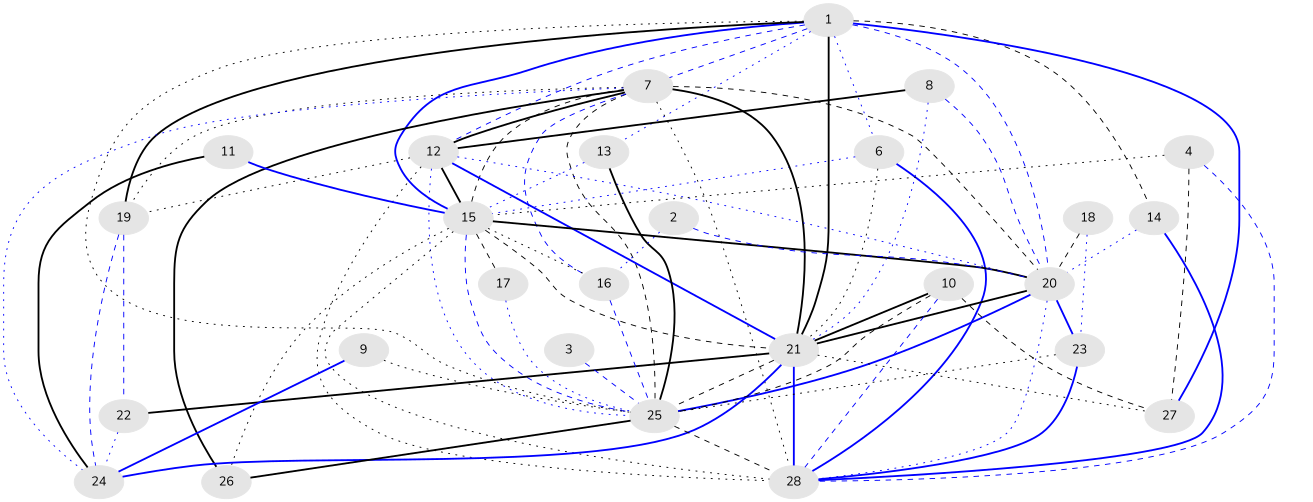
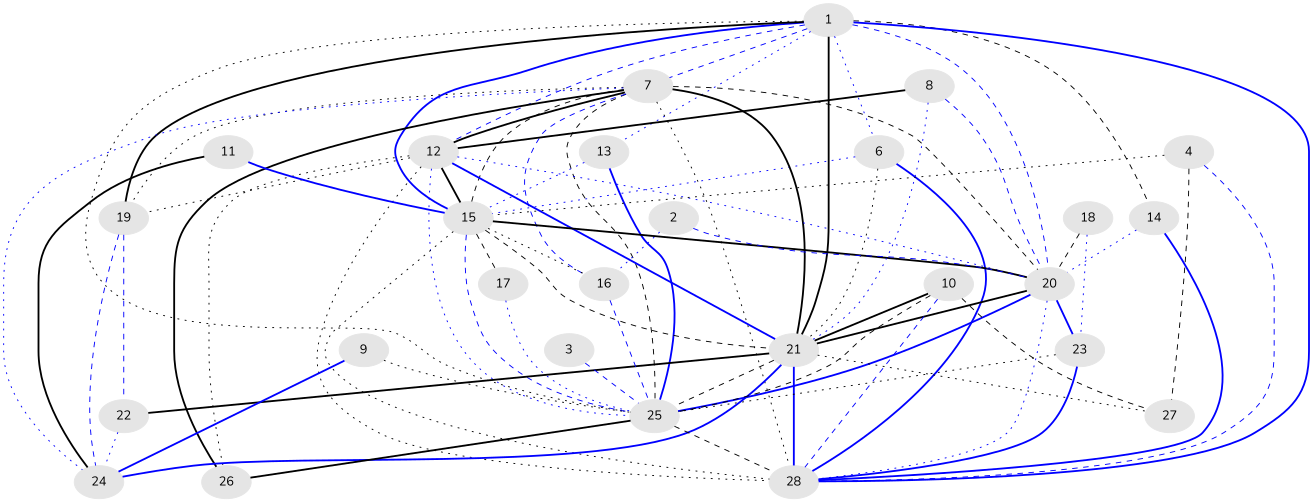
edge "1" -- "27": now "1" -- "28"
edge "13" -- "25": color black -> blue
edge "15" -- "26": now "12" -- "26"
